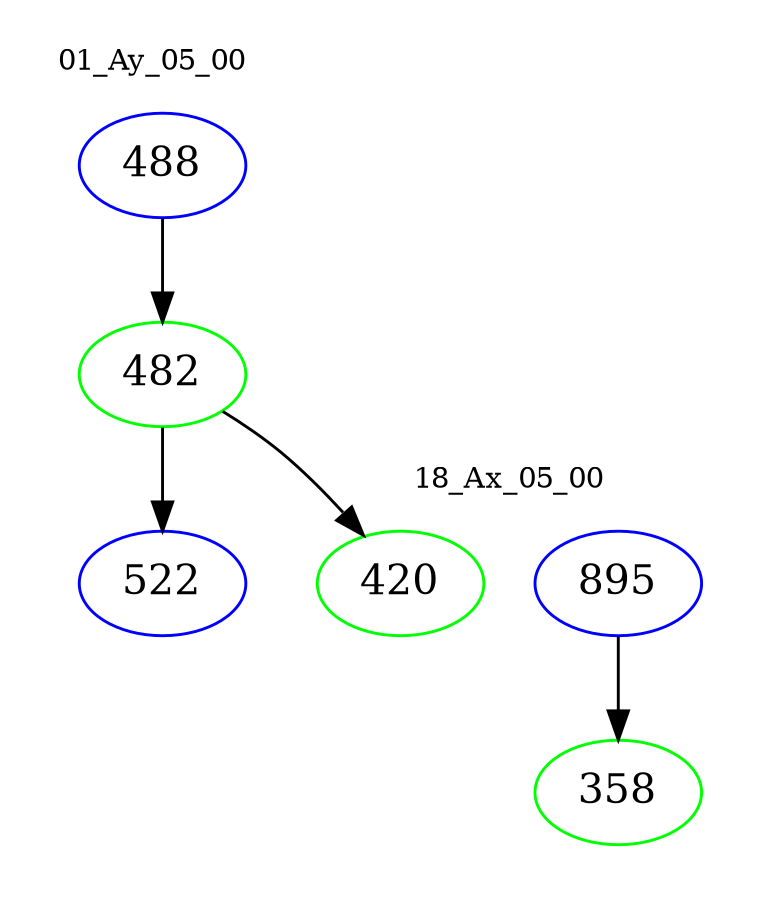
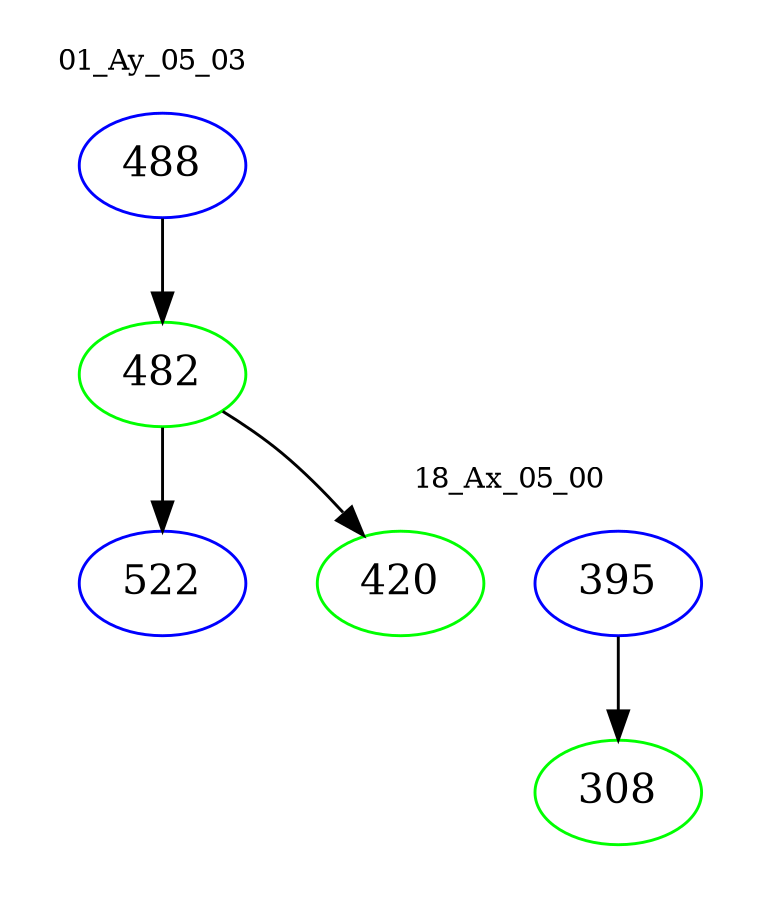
cluster "01_Ay_05_00": label "01_Ay_05_00" -> "01_Ay_05_03"
node "895": label "895" -> "395"
node "358": label "358" -> "308"
